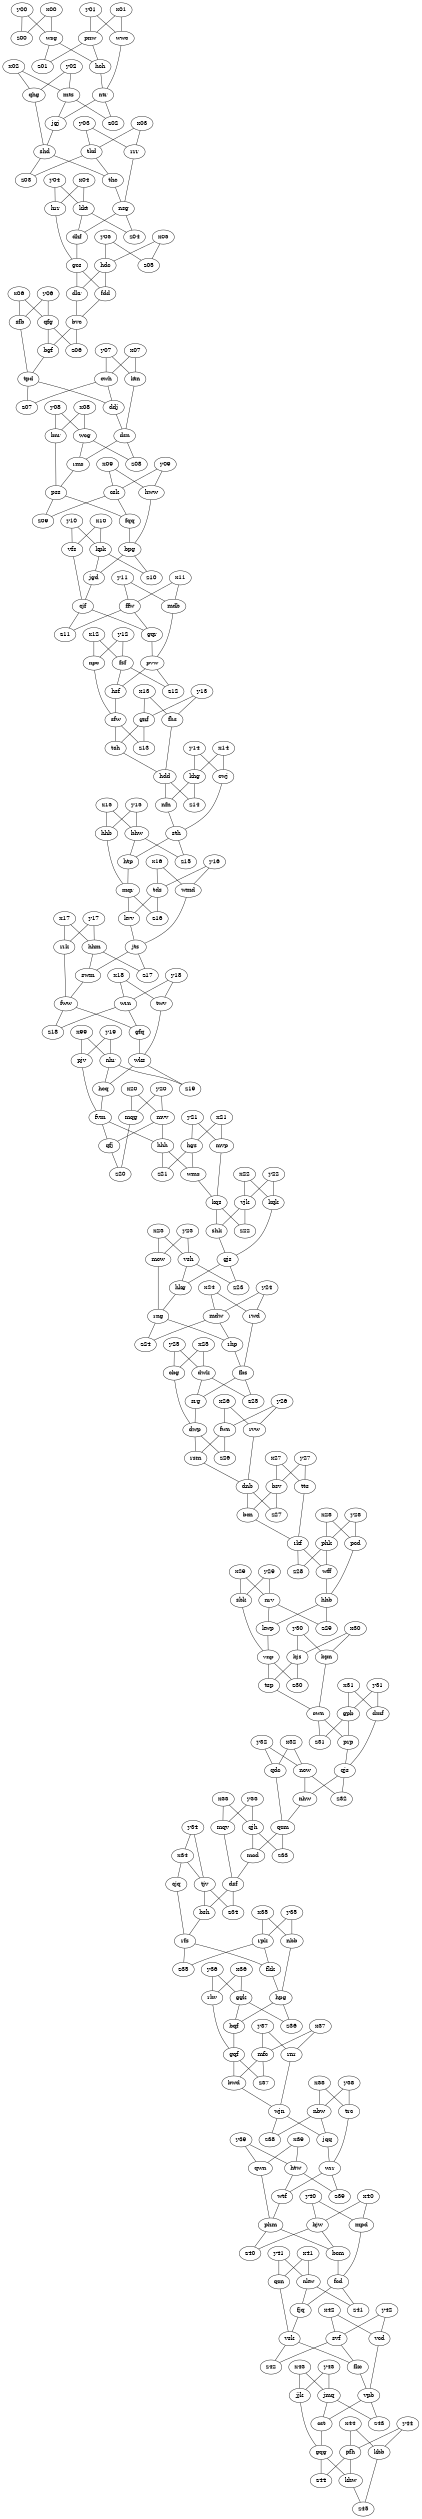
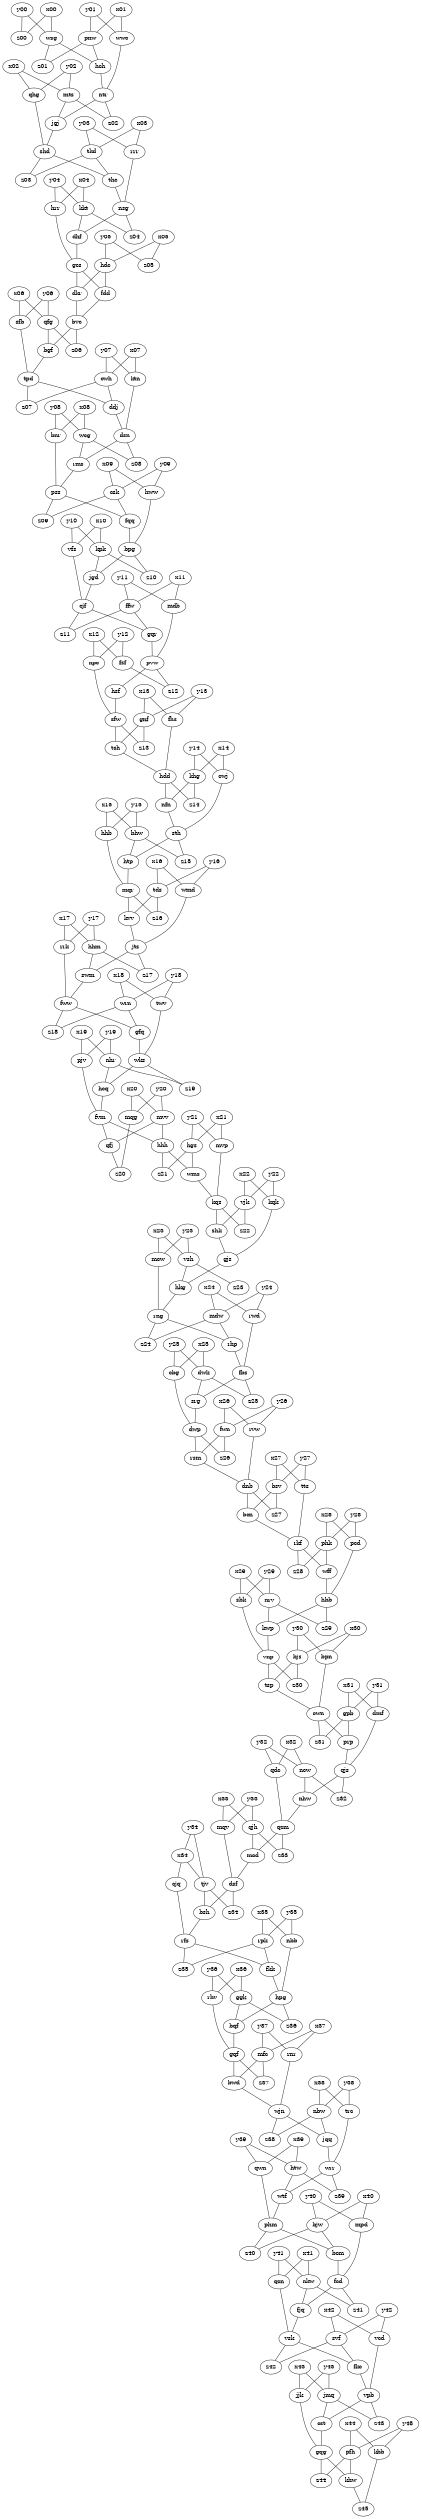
edge "fsf" -- "hsf": removed
node "x99": label "x99" -> "x19"
edge "gjs" -- "z23": removed
node "y44": label "y44" -> "y48"
